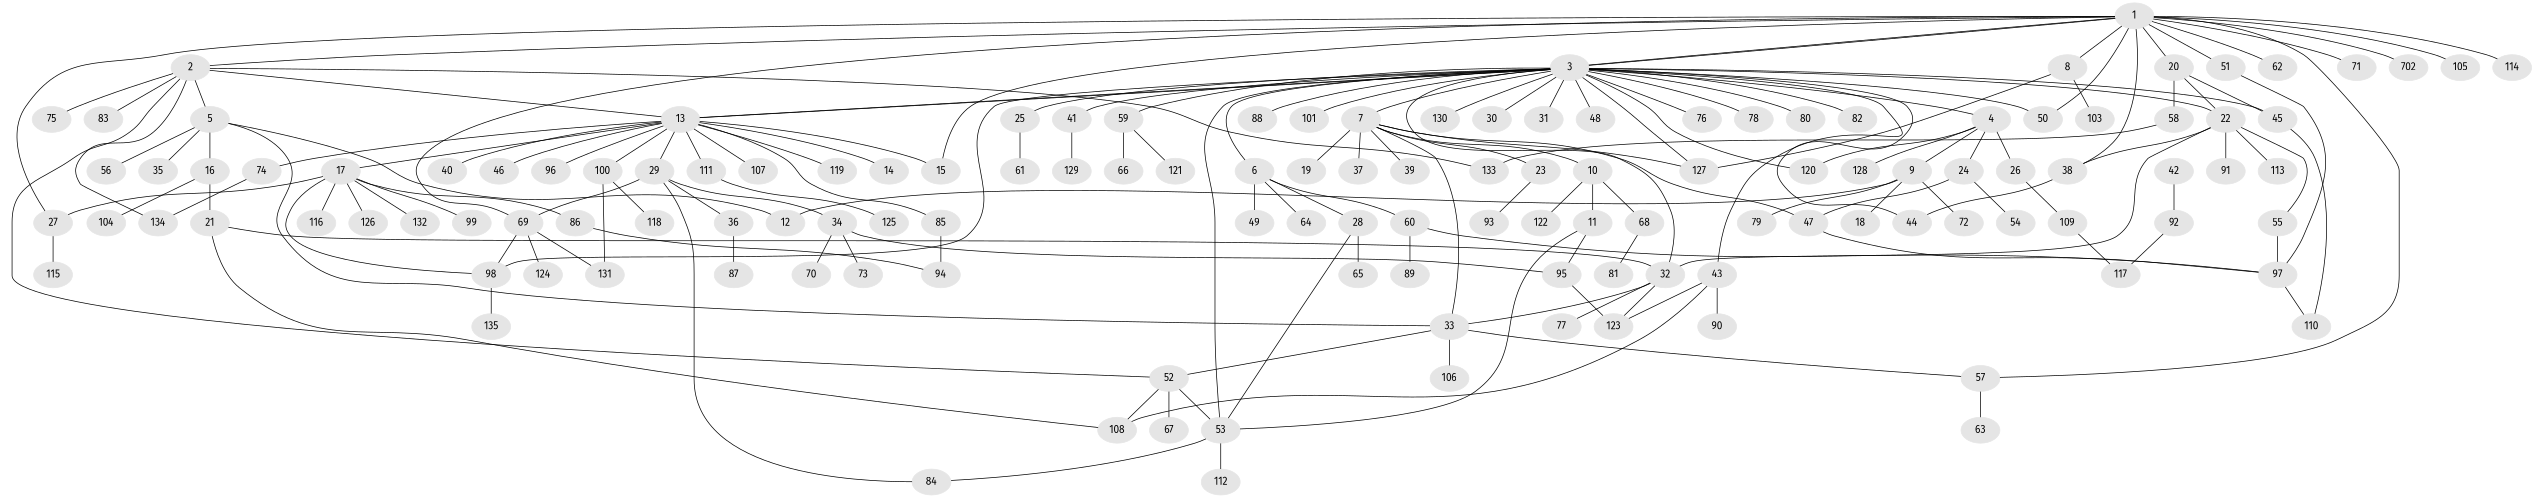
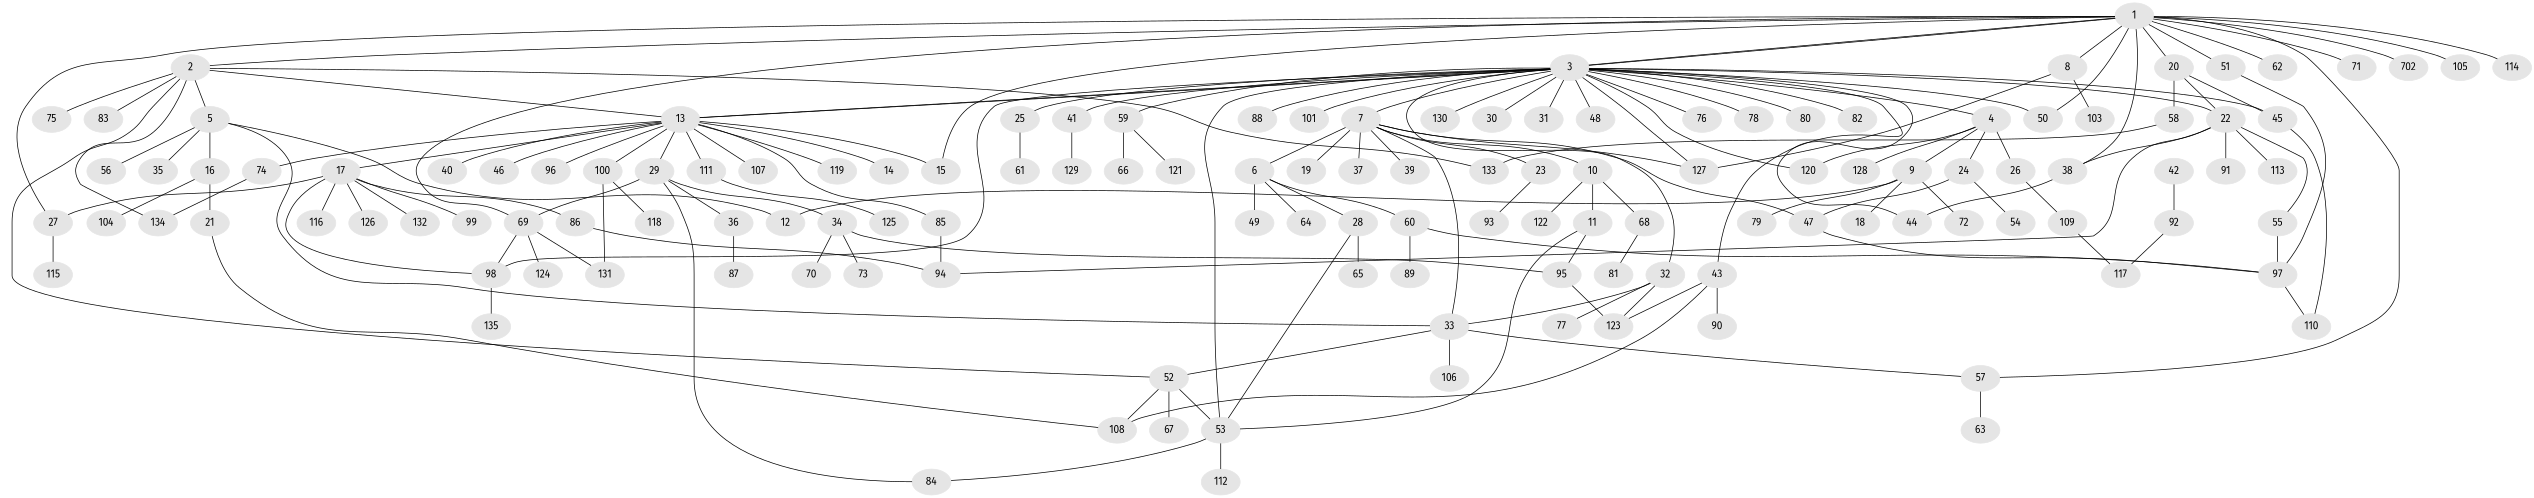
edge "3" -- "6": now "7" -- "6"
edge "21" -- "32": removed
edge "22" -- "32": now "22" -- "94"
